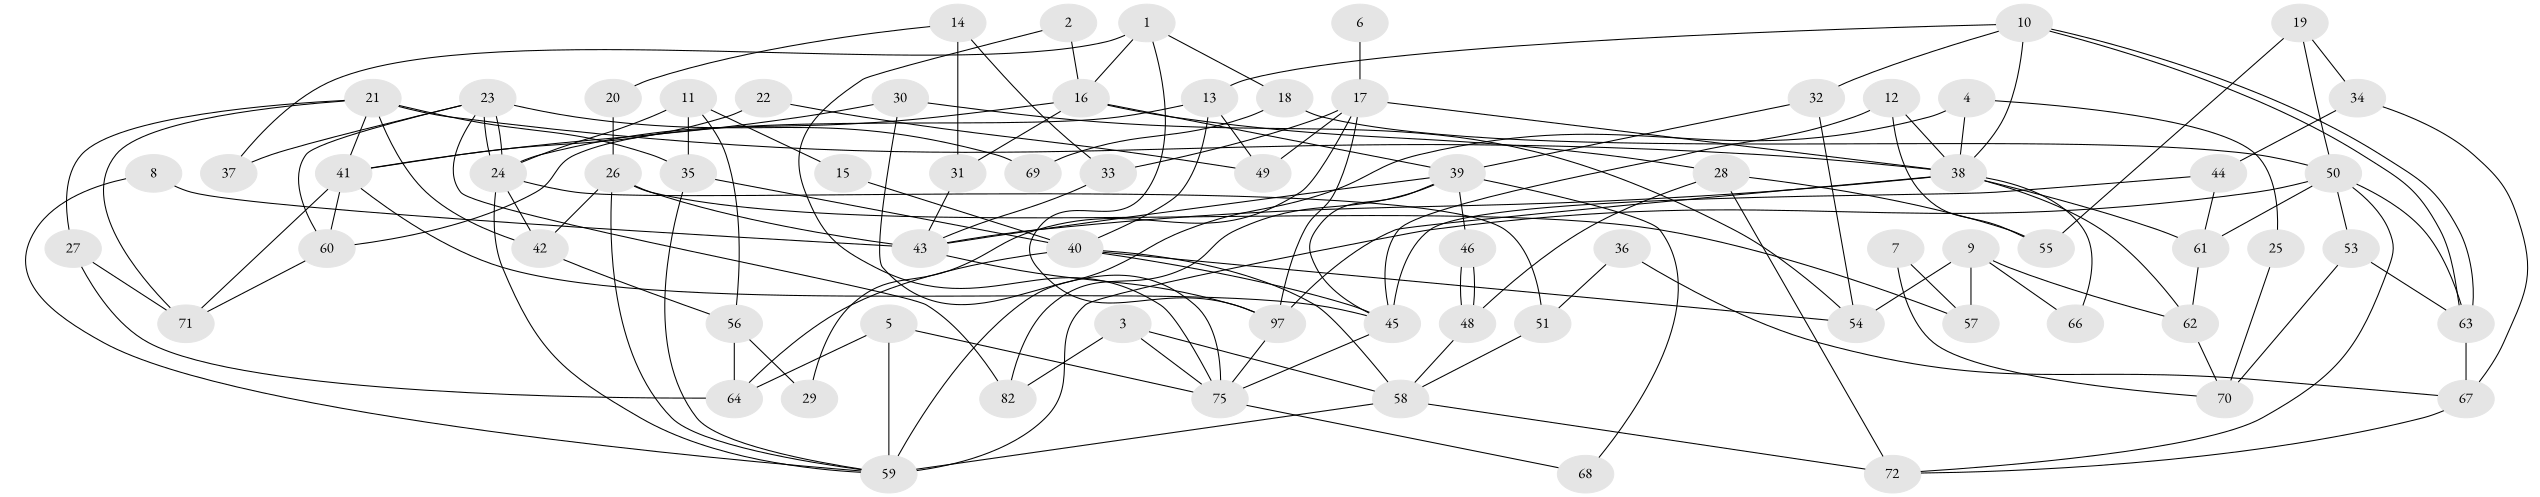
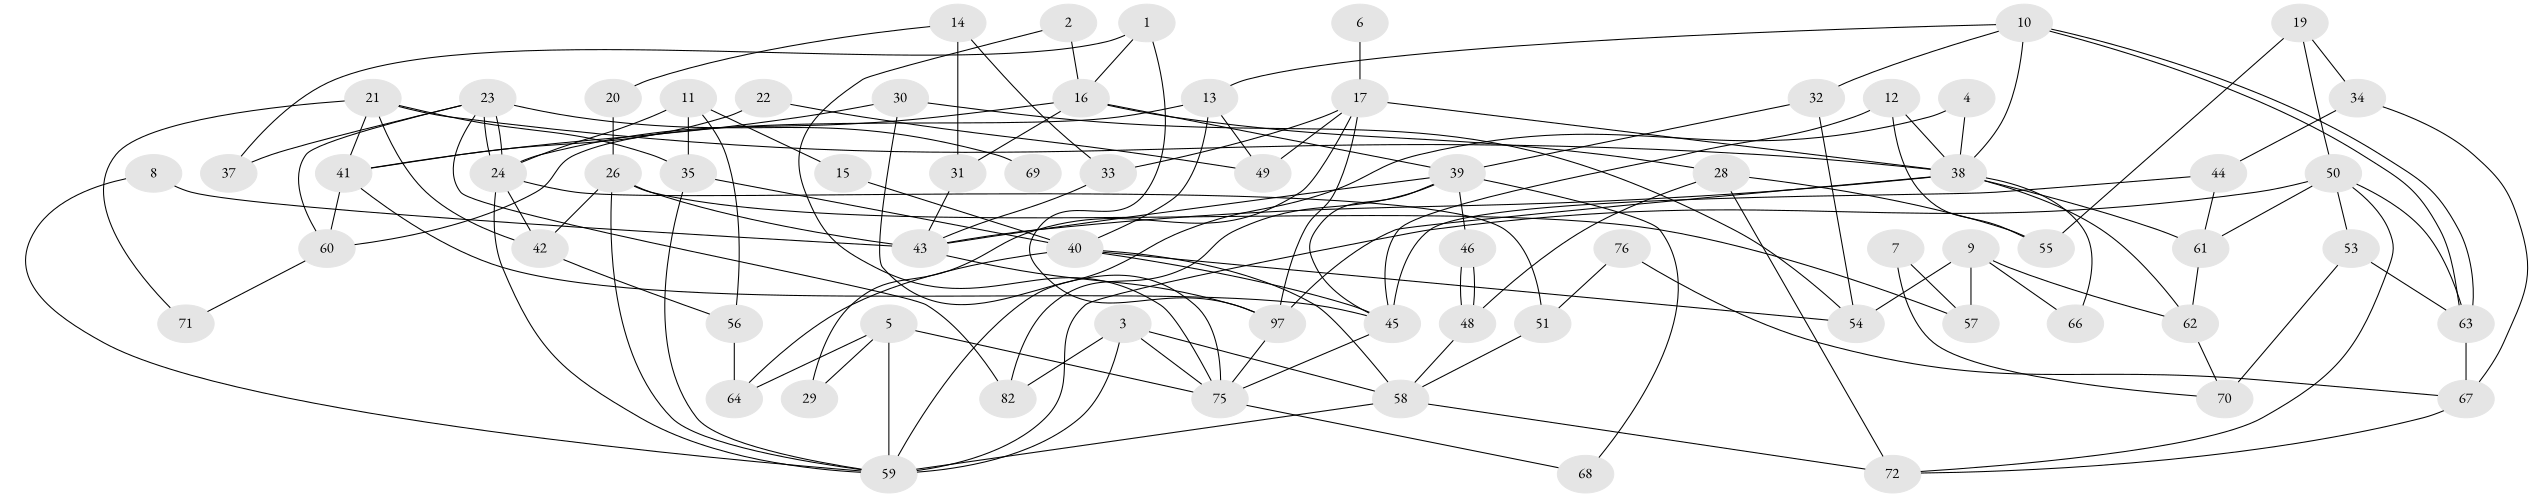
node "18": removed
node "27": removed
edge "41" -- "71": removed
node "36": label "36" -> "76"
node "25": removed
edge "56" -- "29": now "5" -- "29"
edge "3" -- "59": added
